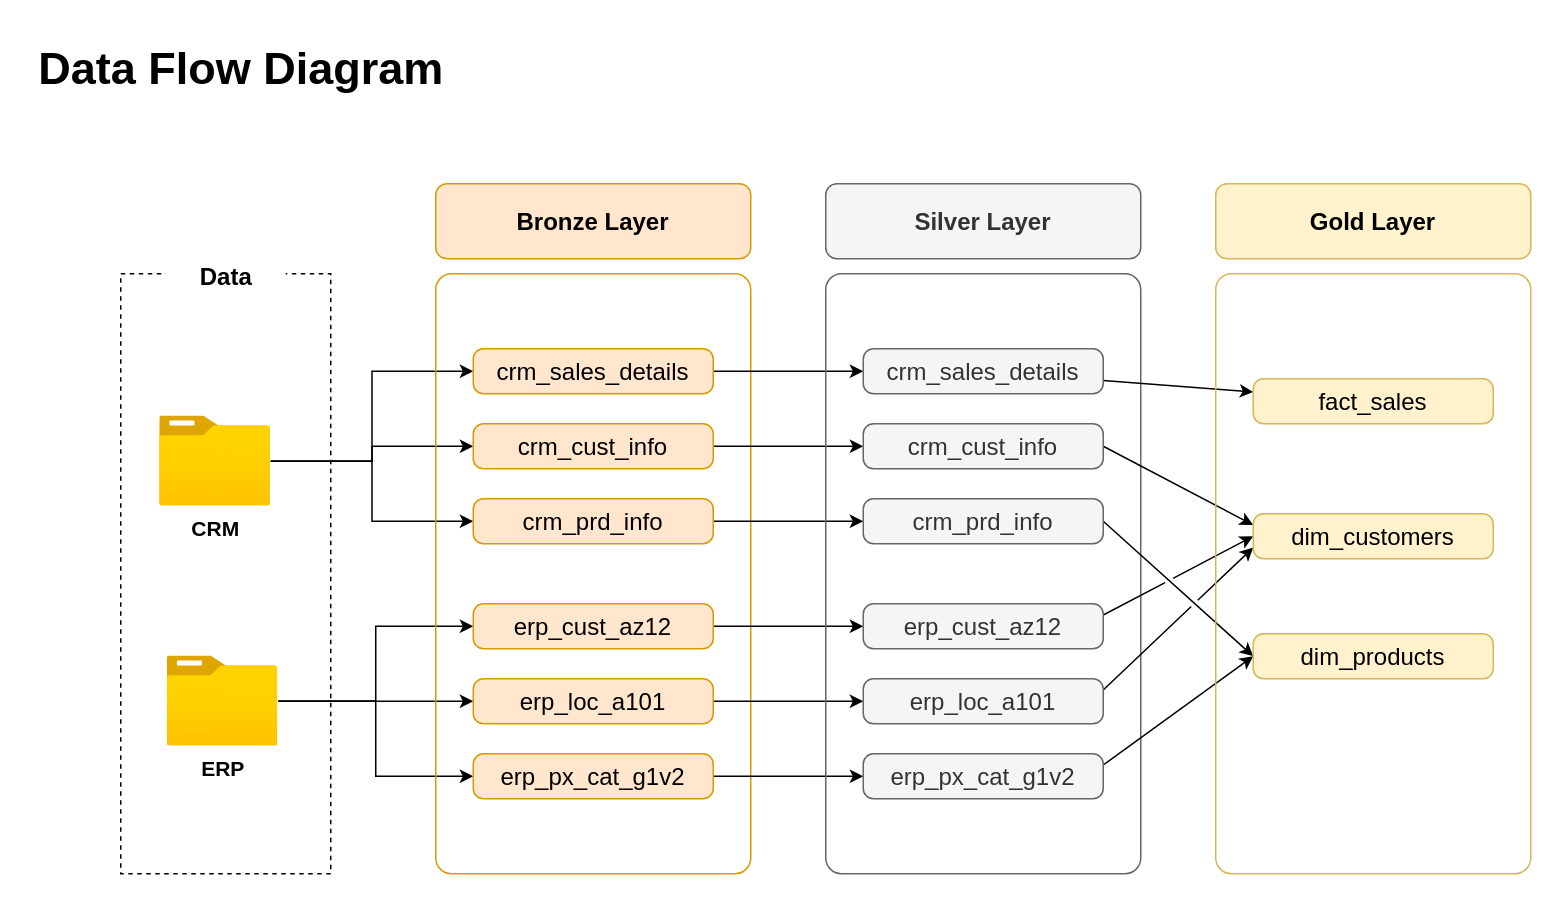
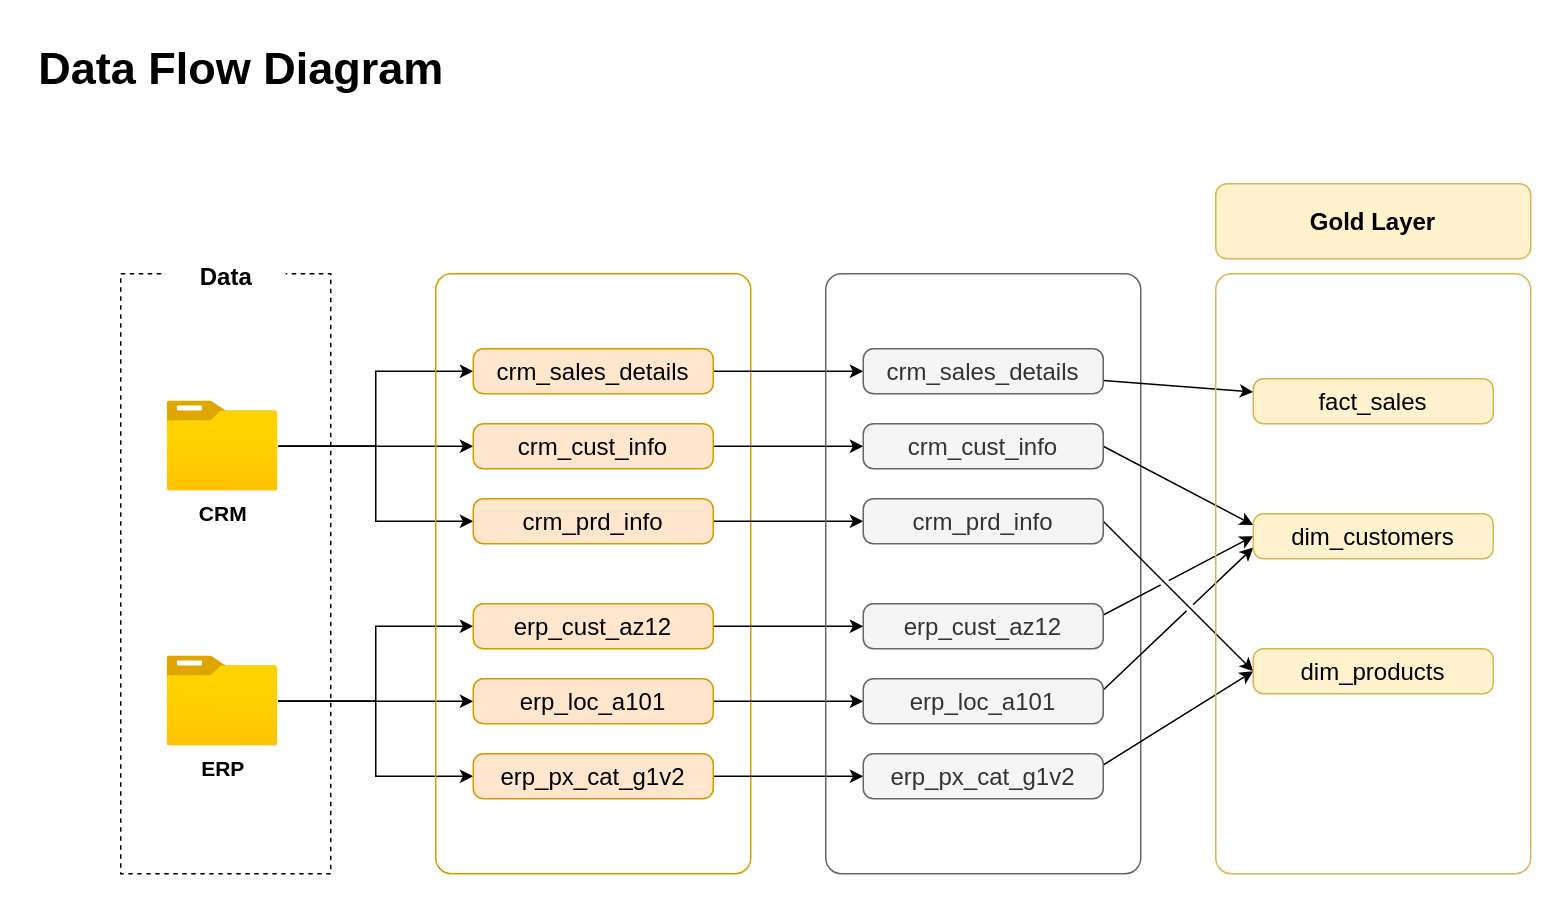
node "Bronze Layer": removed
node "Silver Layer": removed
node "CRM": moved (215, 461) -> (223, 446)
node "dim_products": moved (1373, 656) -> (1373, 671)
